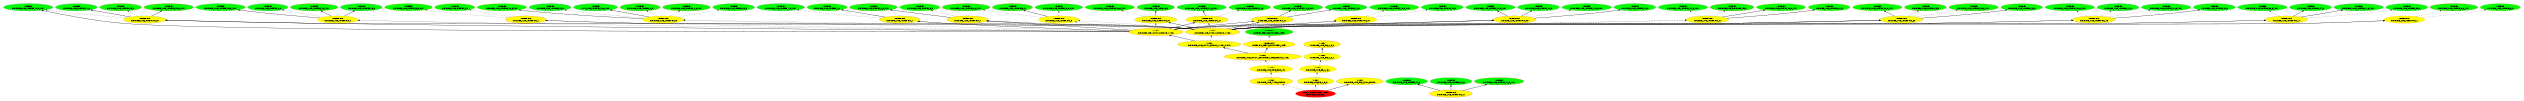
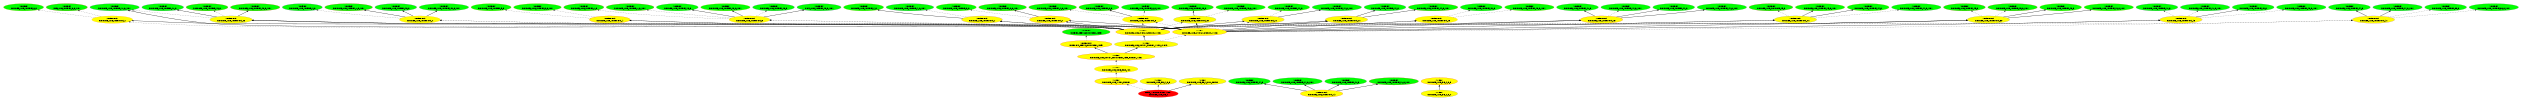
node "<spriteset> phosphate_mine_store_10_0": label "<spriteset> phosphate_mine_store_10_0" -> "<spriteset> phosphate_mine_spriteset_10_0"
node "<spriteset> phosphate_mine_spriteset_3_0_snow": label "<spriteset> phosphate_mine_spriteset_3_0_snow" -> "<spriteset> state_mine_spriteset_3_0_snow"
edge "<spritelayout> phosphate_mine_spritelayout_5" -> "<spriteset> phosphate_mine_spriteset_18_0": style dashed -> bold
edge "<switch> phosphate_mine_layout_1_graphics_switch" -> "<spritelayout> phosphate_mine_spritelayout_22": style dashed -> bold
edge "<switch> phosphate_mine_layout_1_graphics_switch" -> "<spritelayout> phosphate_mine_spritelayout_41": style bold -> dashed
node "<switch> phosphate_mine_tile_2_lc_1": removed
node "<spriteset> phosphate_mine_spriteset_17_0_snow": added
